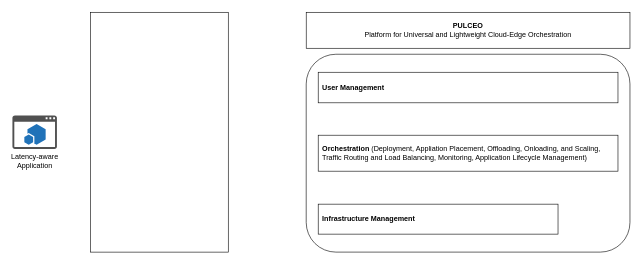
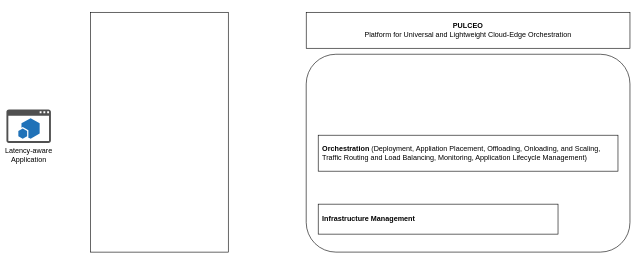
node "User Management": removed
node "Latency-aware Application": moved (35, 132) -> (29, 126)
